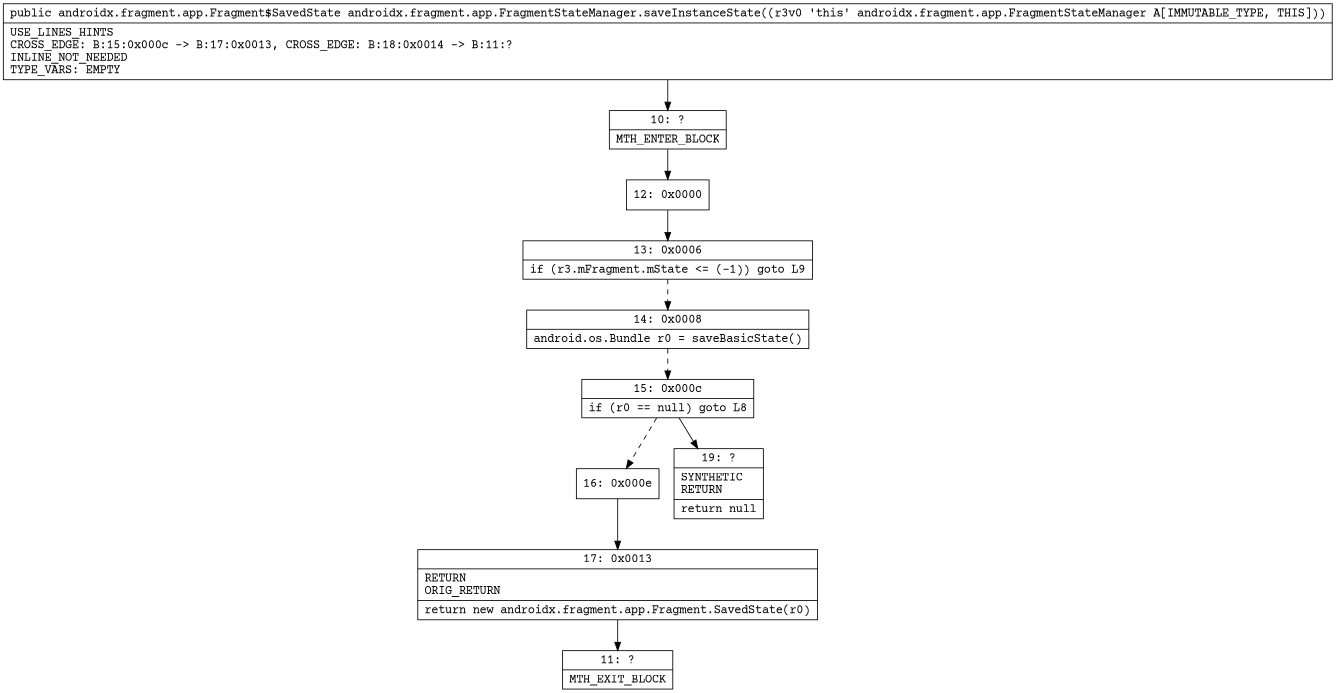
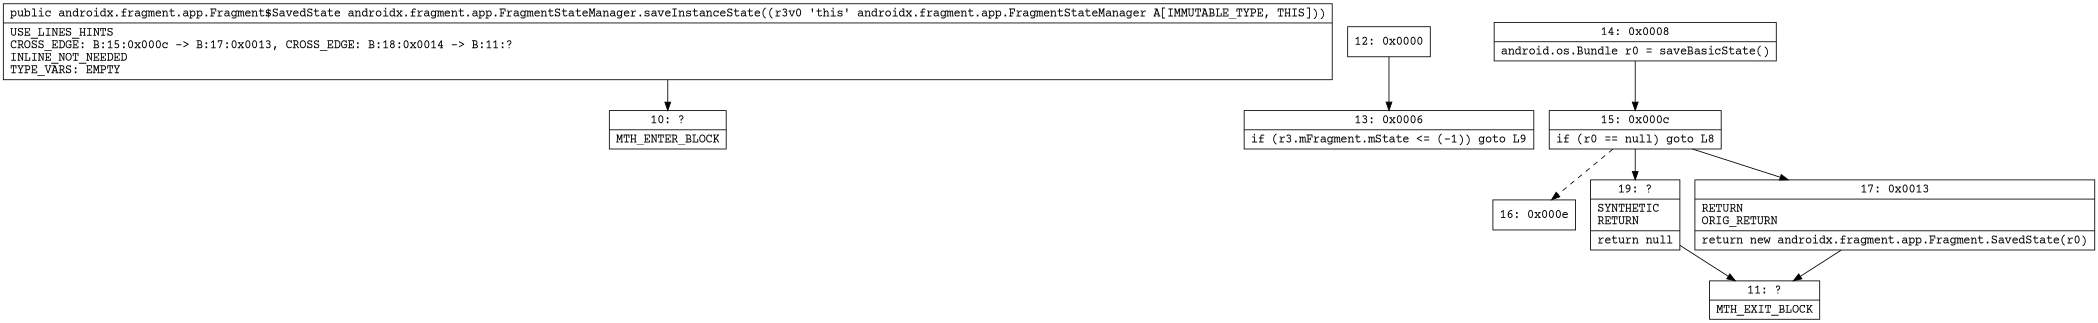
edge "10: ?" -> "12: 0x0000": removed
edge "19: ?" -> "11: ?": added
edge "13: 0x0006" -> "14: 0x0008": removed
edge "14: 0x0008" -> "15: 0x000c": style dashed -> solid
edge "16: 0x000e" -> "17: 0x0013": now "15: 0x000c" -> "17: 0x0013"
